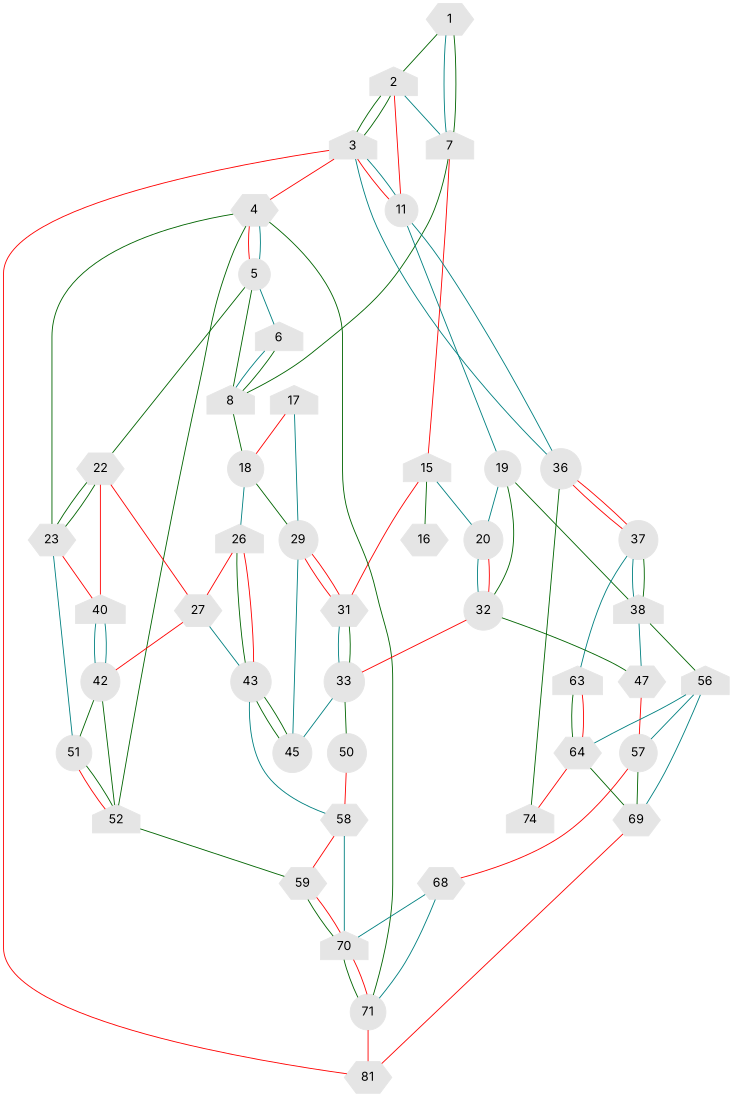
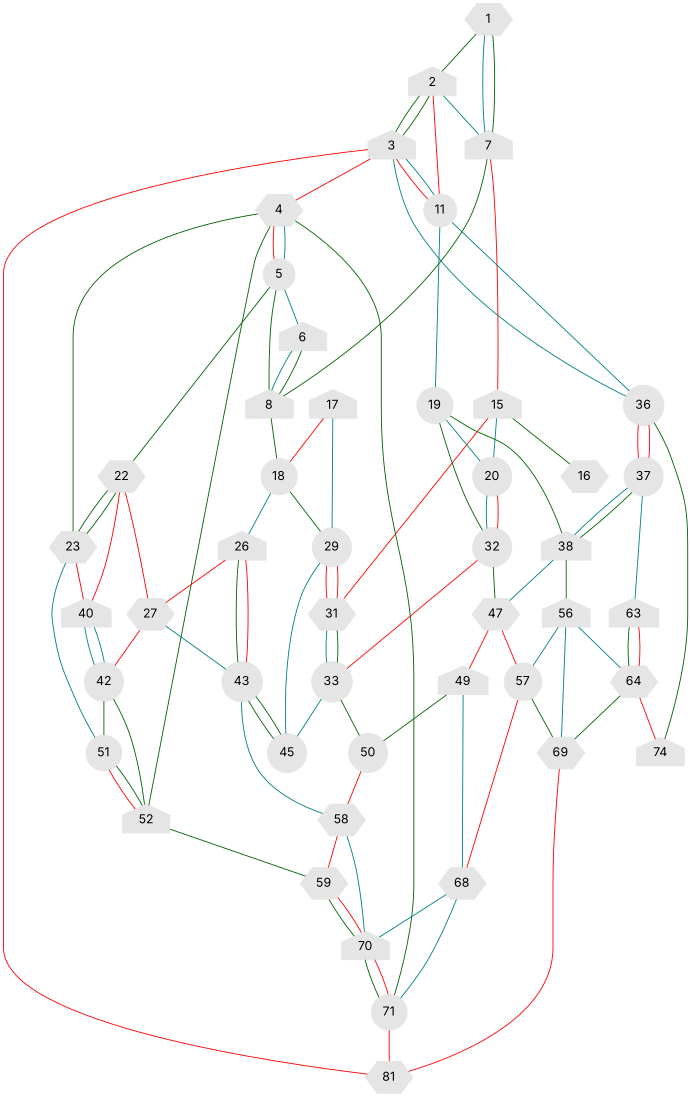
node "49": added
